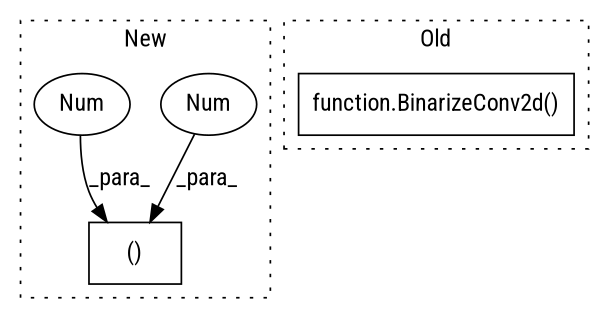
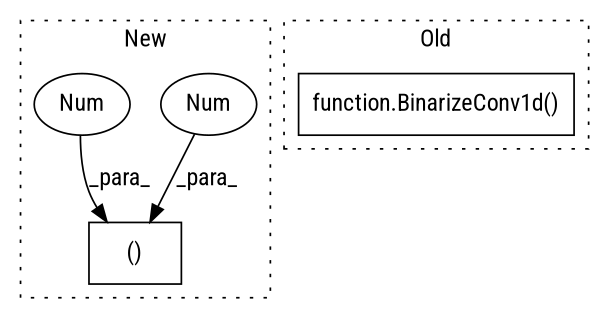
node "function.BinarizeConv2d()": label "function.BinarizeConv2d()" -> "function.BinarizeConv1d()"
